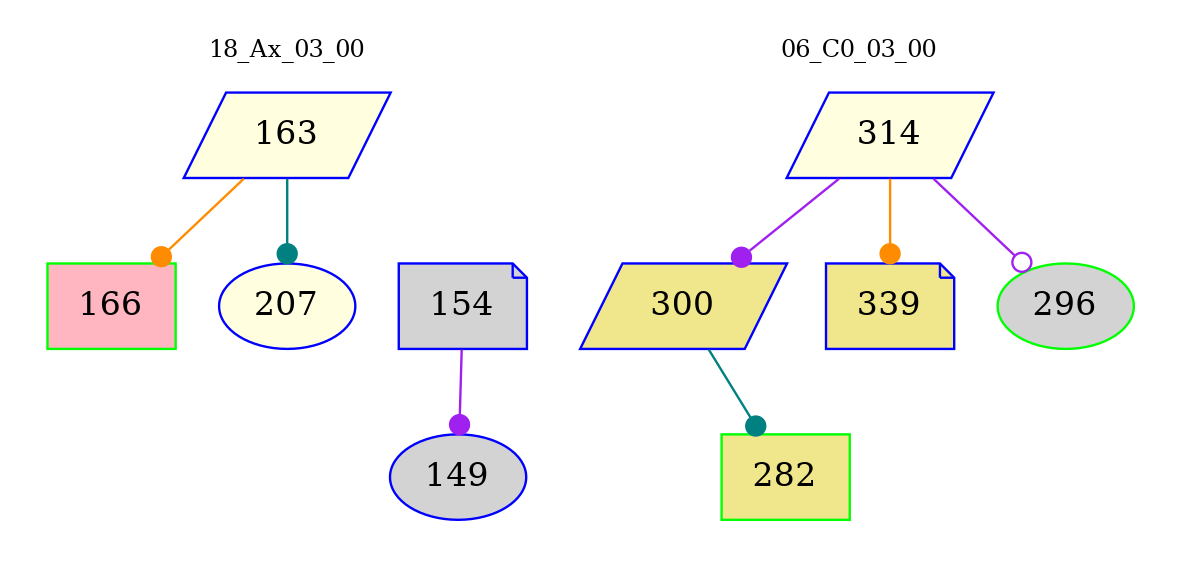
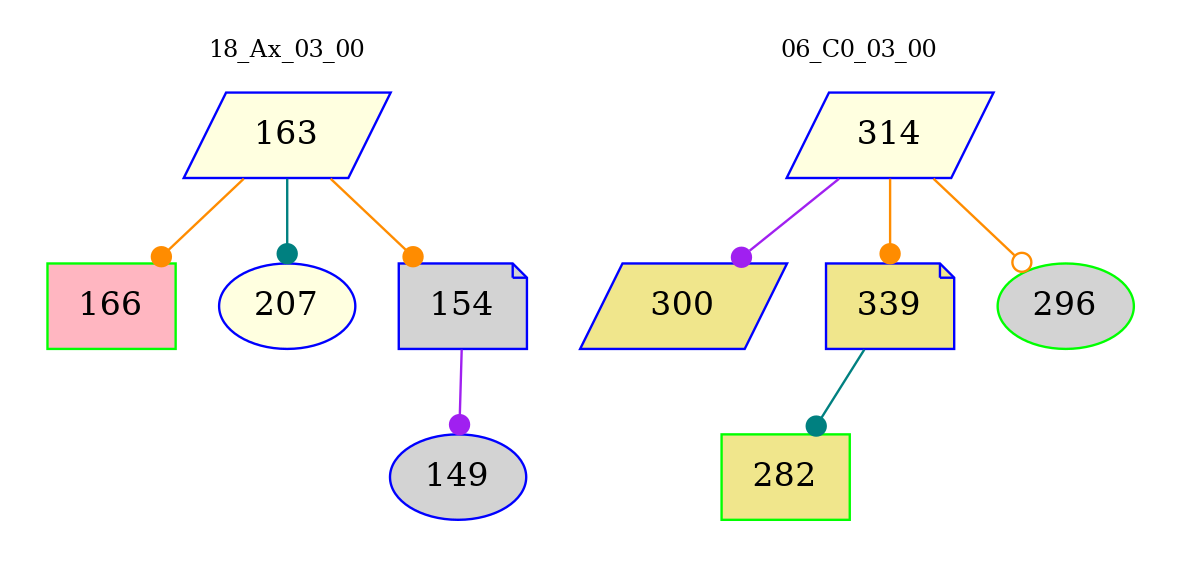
edge "163" -> "154": added
edge "314" -> "296": color purple -> darkorange
edge "300" -> "282": now "339" -> "282"
